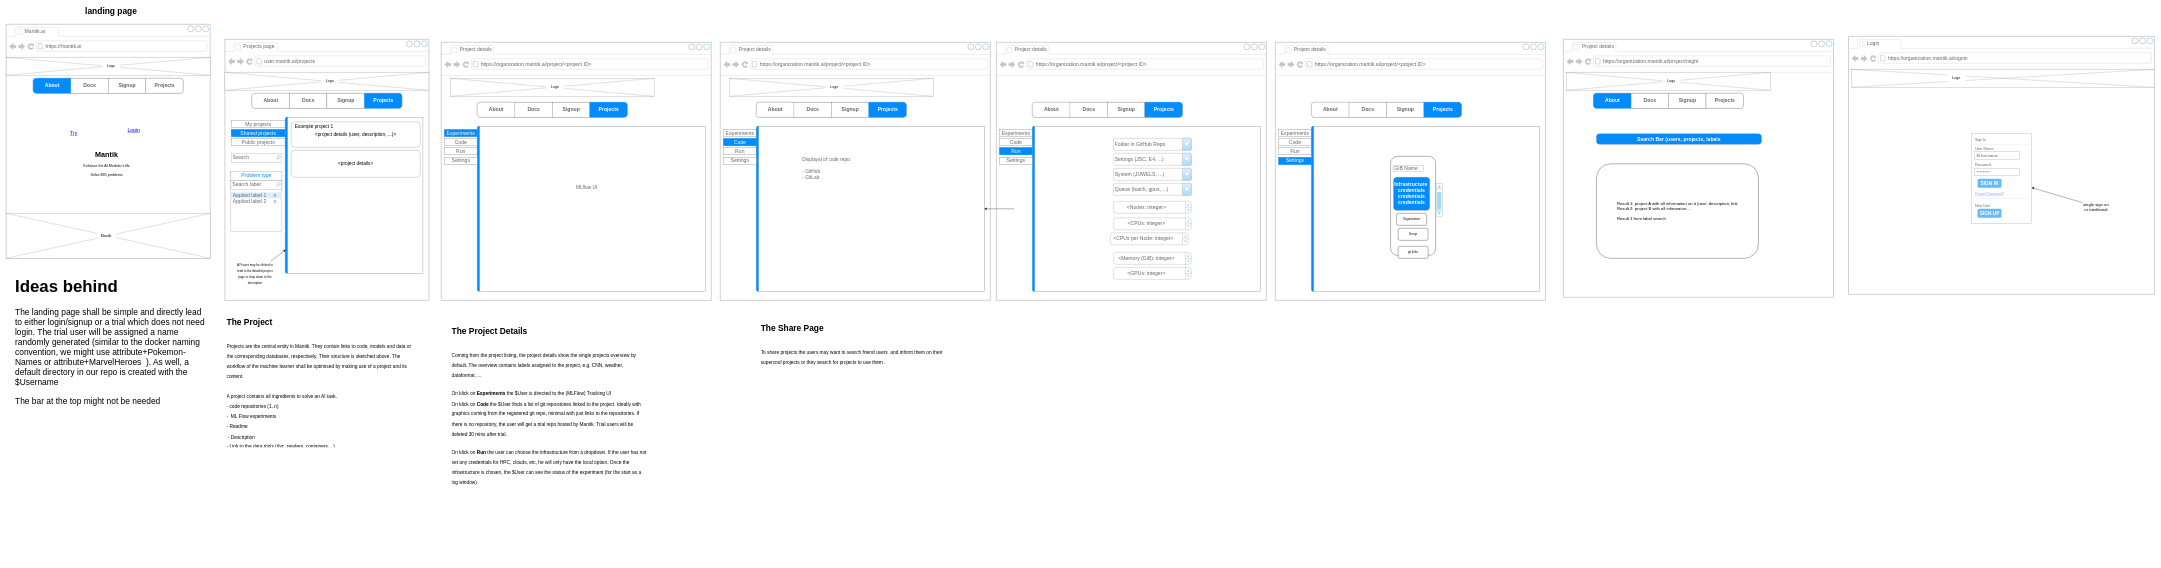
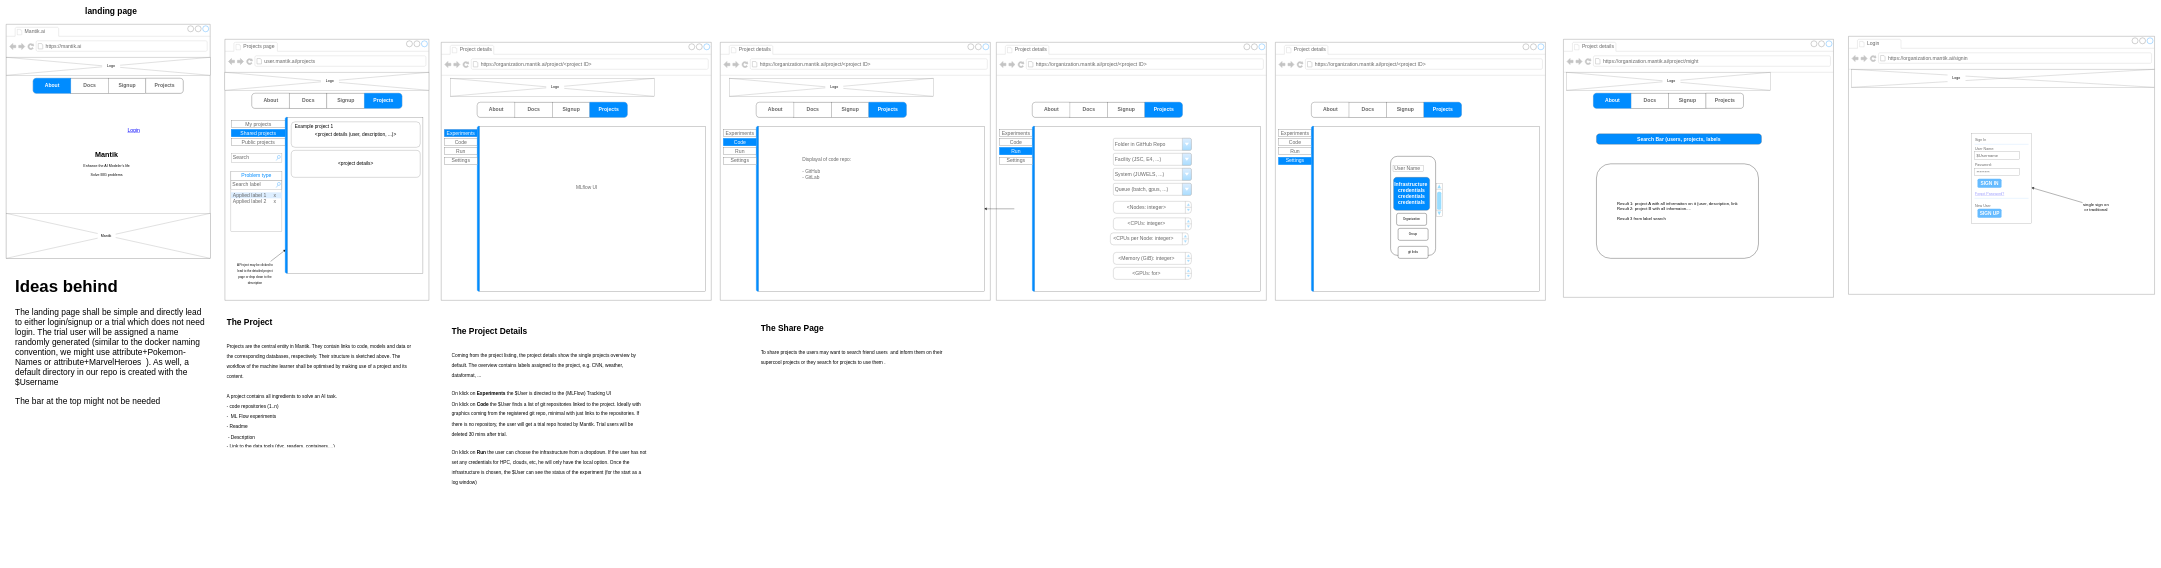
node "Try": removed
node "Settings (JSC, E4, ...)": label "Settings (JSC, E4, ...)" -> "Facility (JSC, E4, ...)"
node "GiB Name": label "GiB Name" -> "User Name"
node "<GPUs: integer>": label "<GPUs: integer>" -> "<GPUs: for>"
